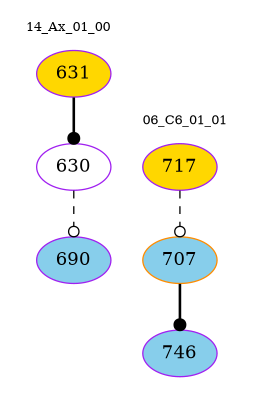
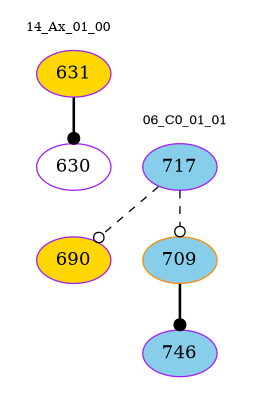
cluster "06_C6_01_01": label "06_C6_01_01" -> "06_C0_01_01"
node "717": fillcolor gold -> skyblue
edge "630" -> "690": now "717" -> "690"
node "690": fillcolor skyblue -> gold
node "707": label "707" -> "709"
